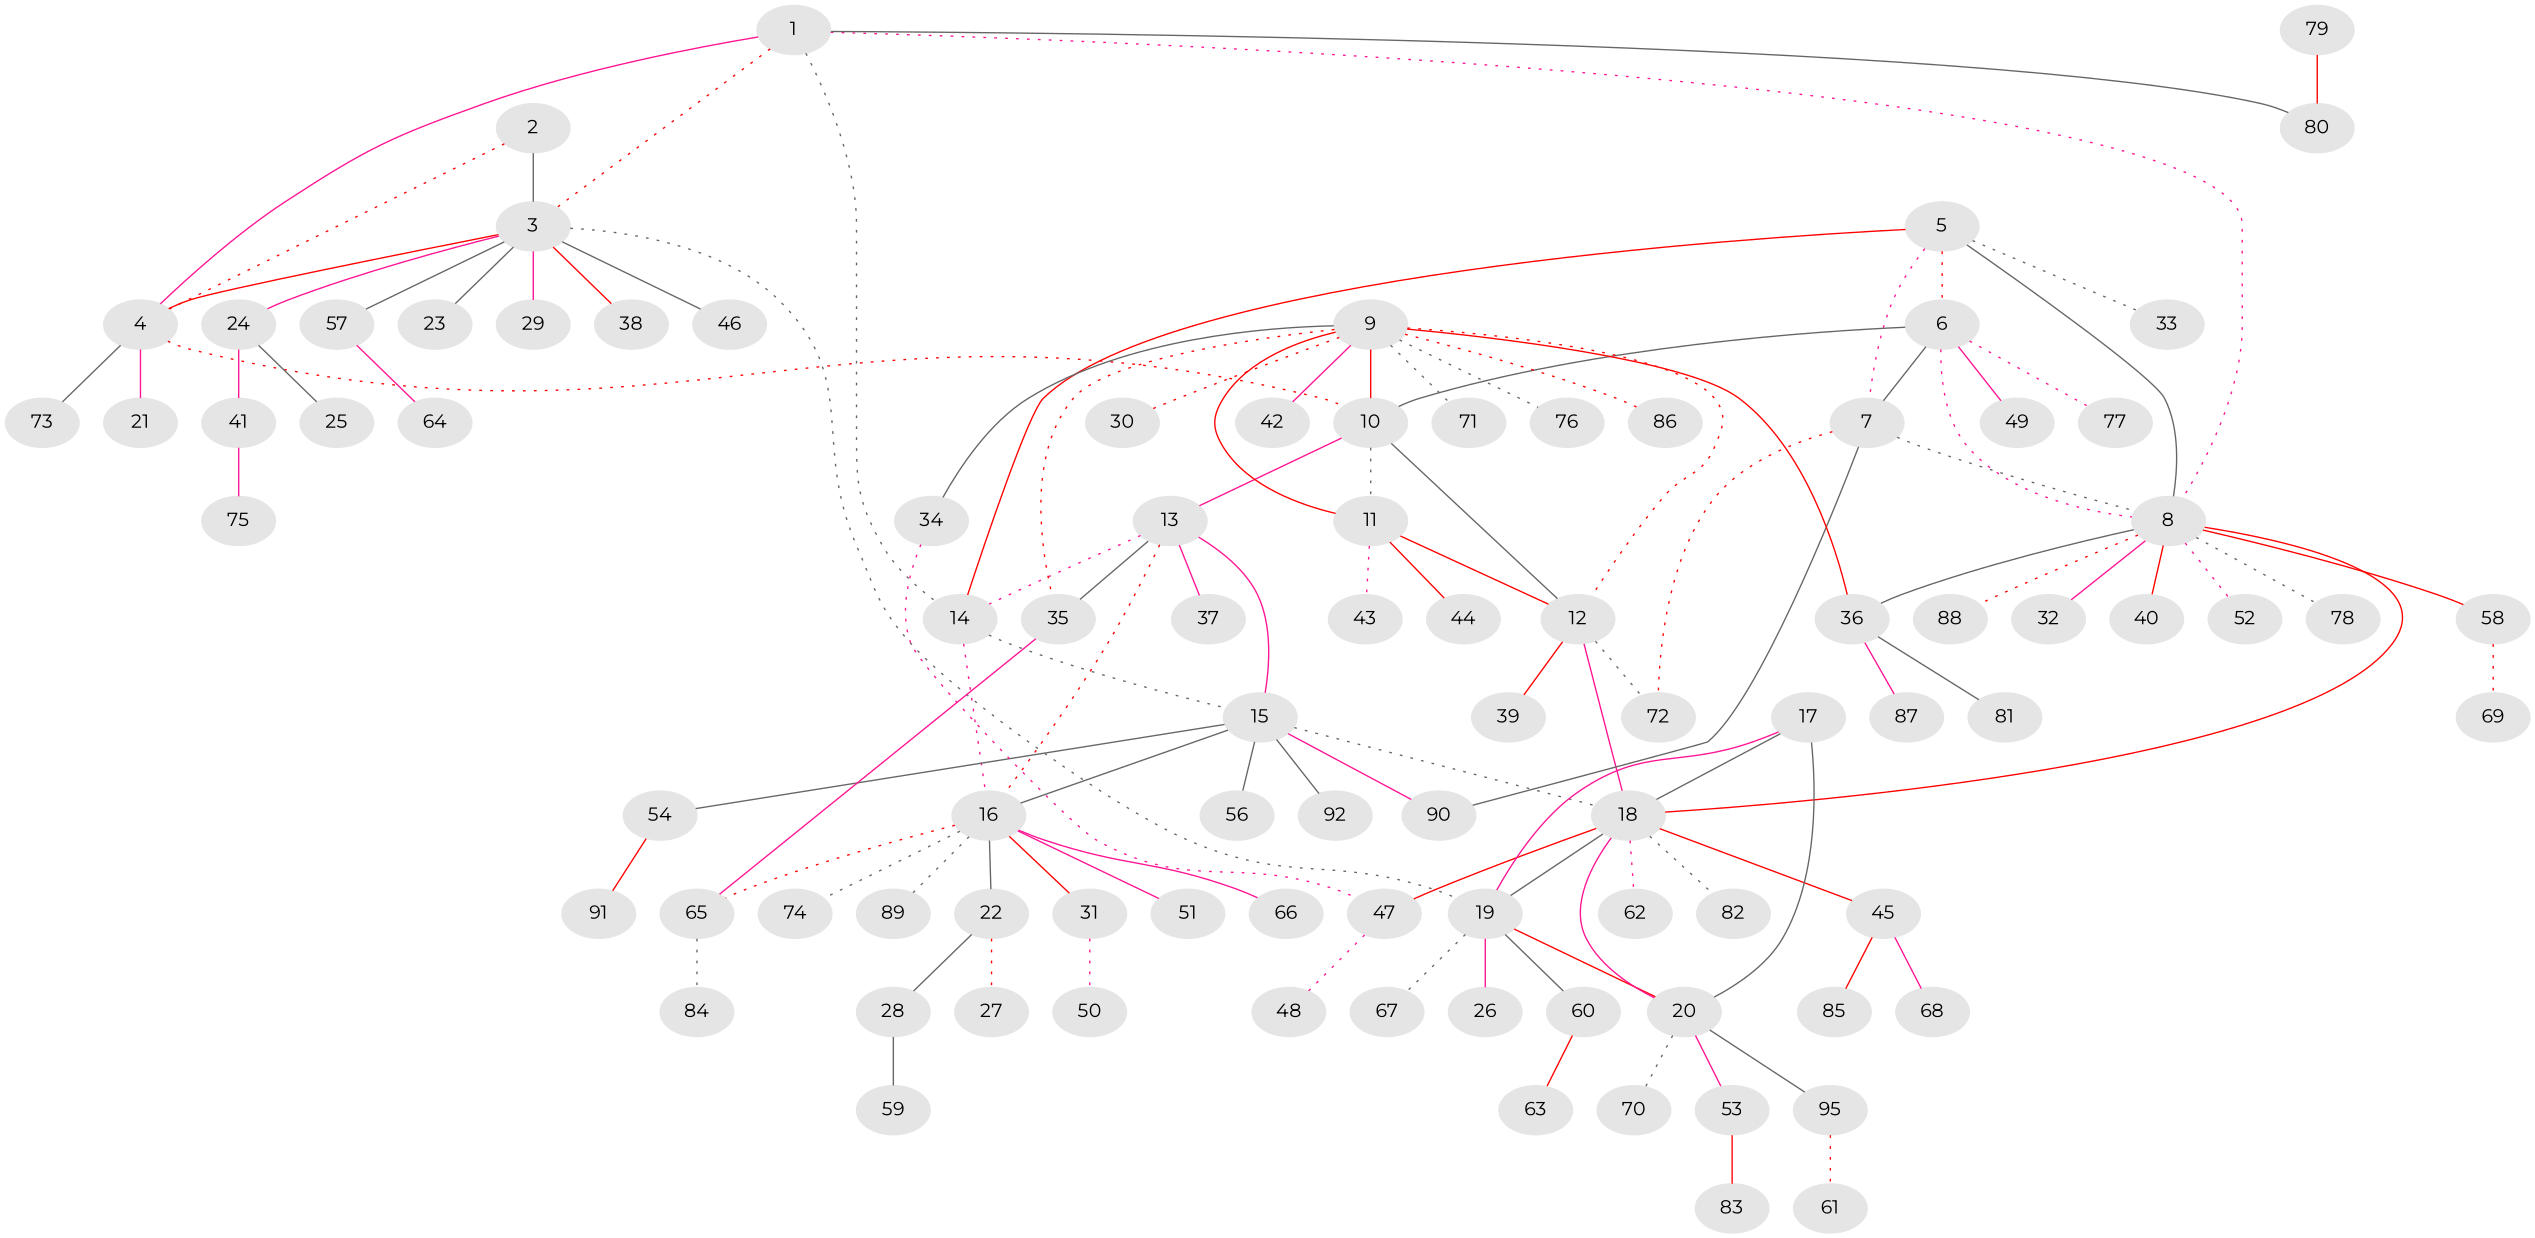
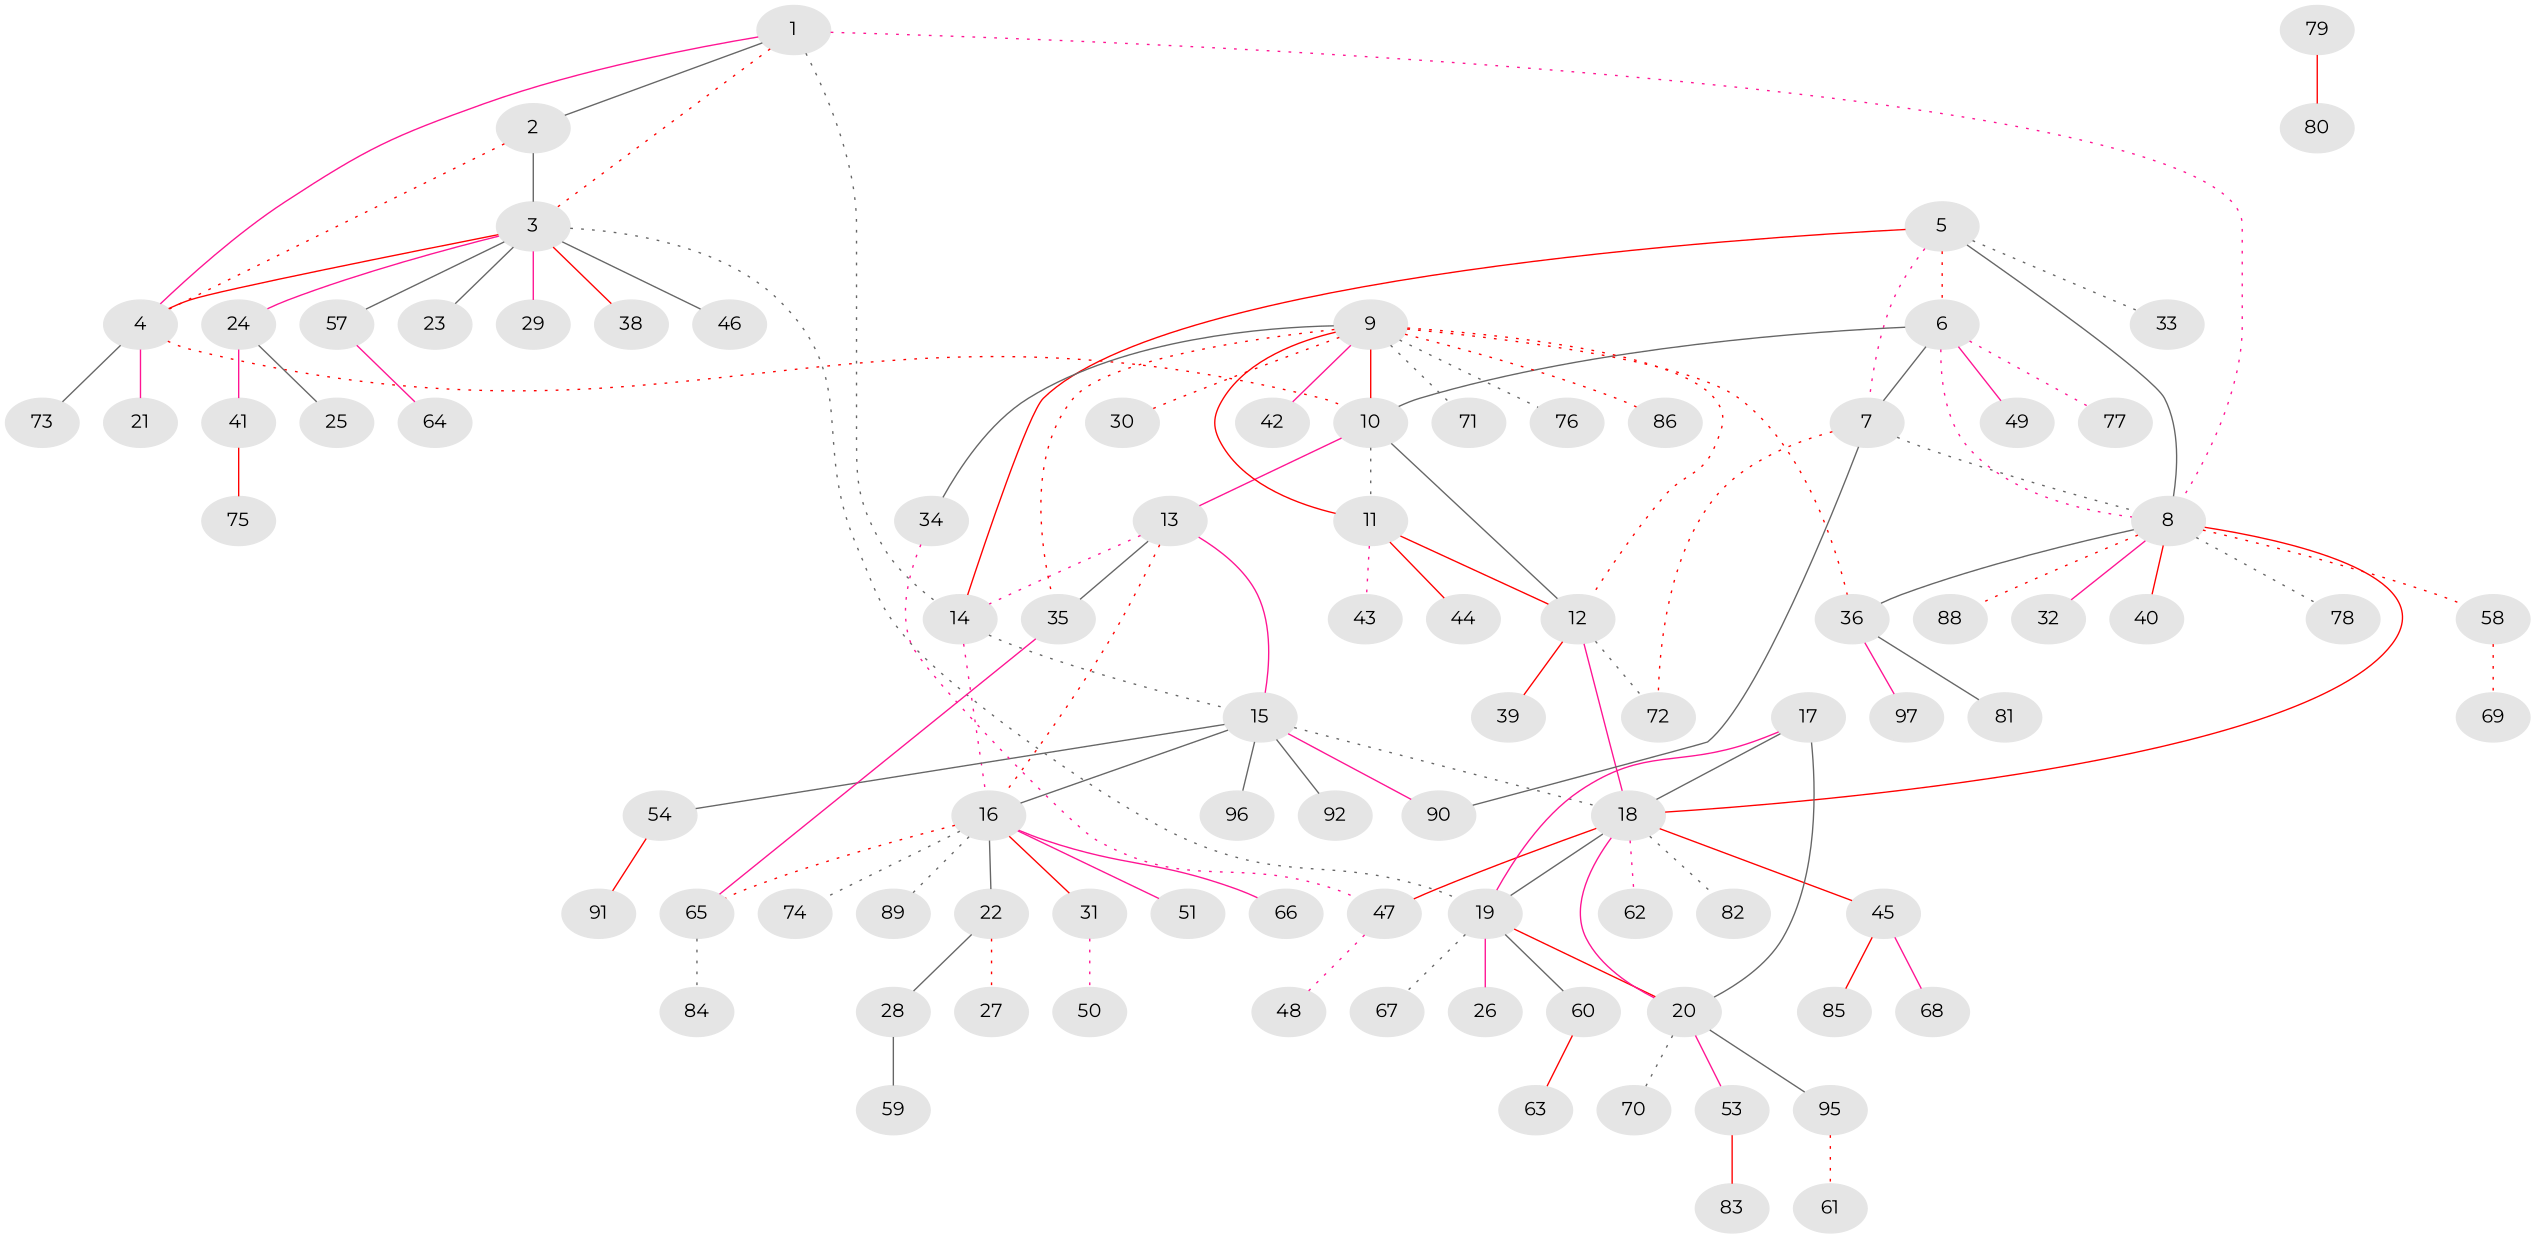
edge "1" -- "80": now "1" -- "2"
edge "9" -- "36": style solid -> dotted
edge "41" -- "75": color deeppink -> red
edge "8" -- "58": style solid -> dotted
node "37": removed
node "52": removed
node "87": label "87" -> "97"
node "56": label "56" -> "96"
